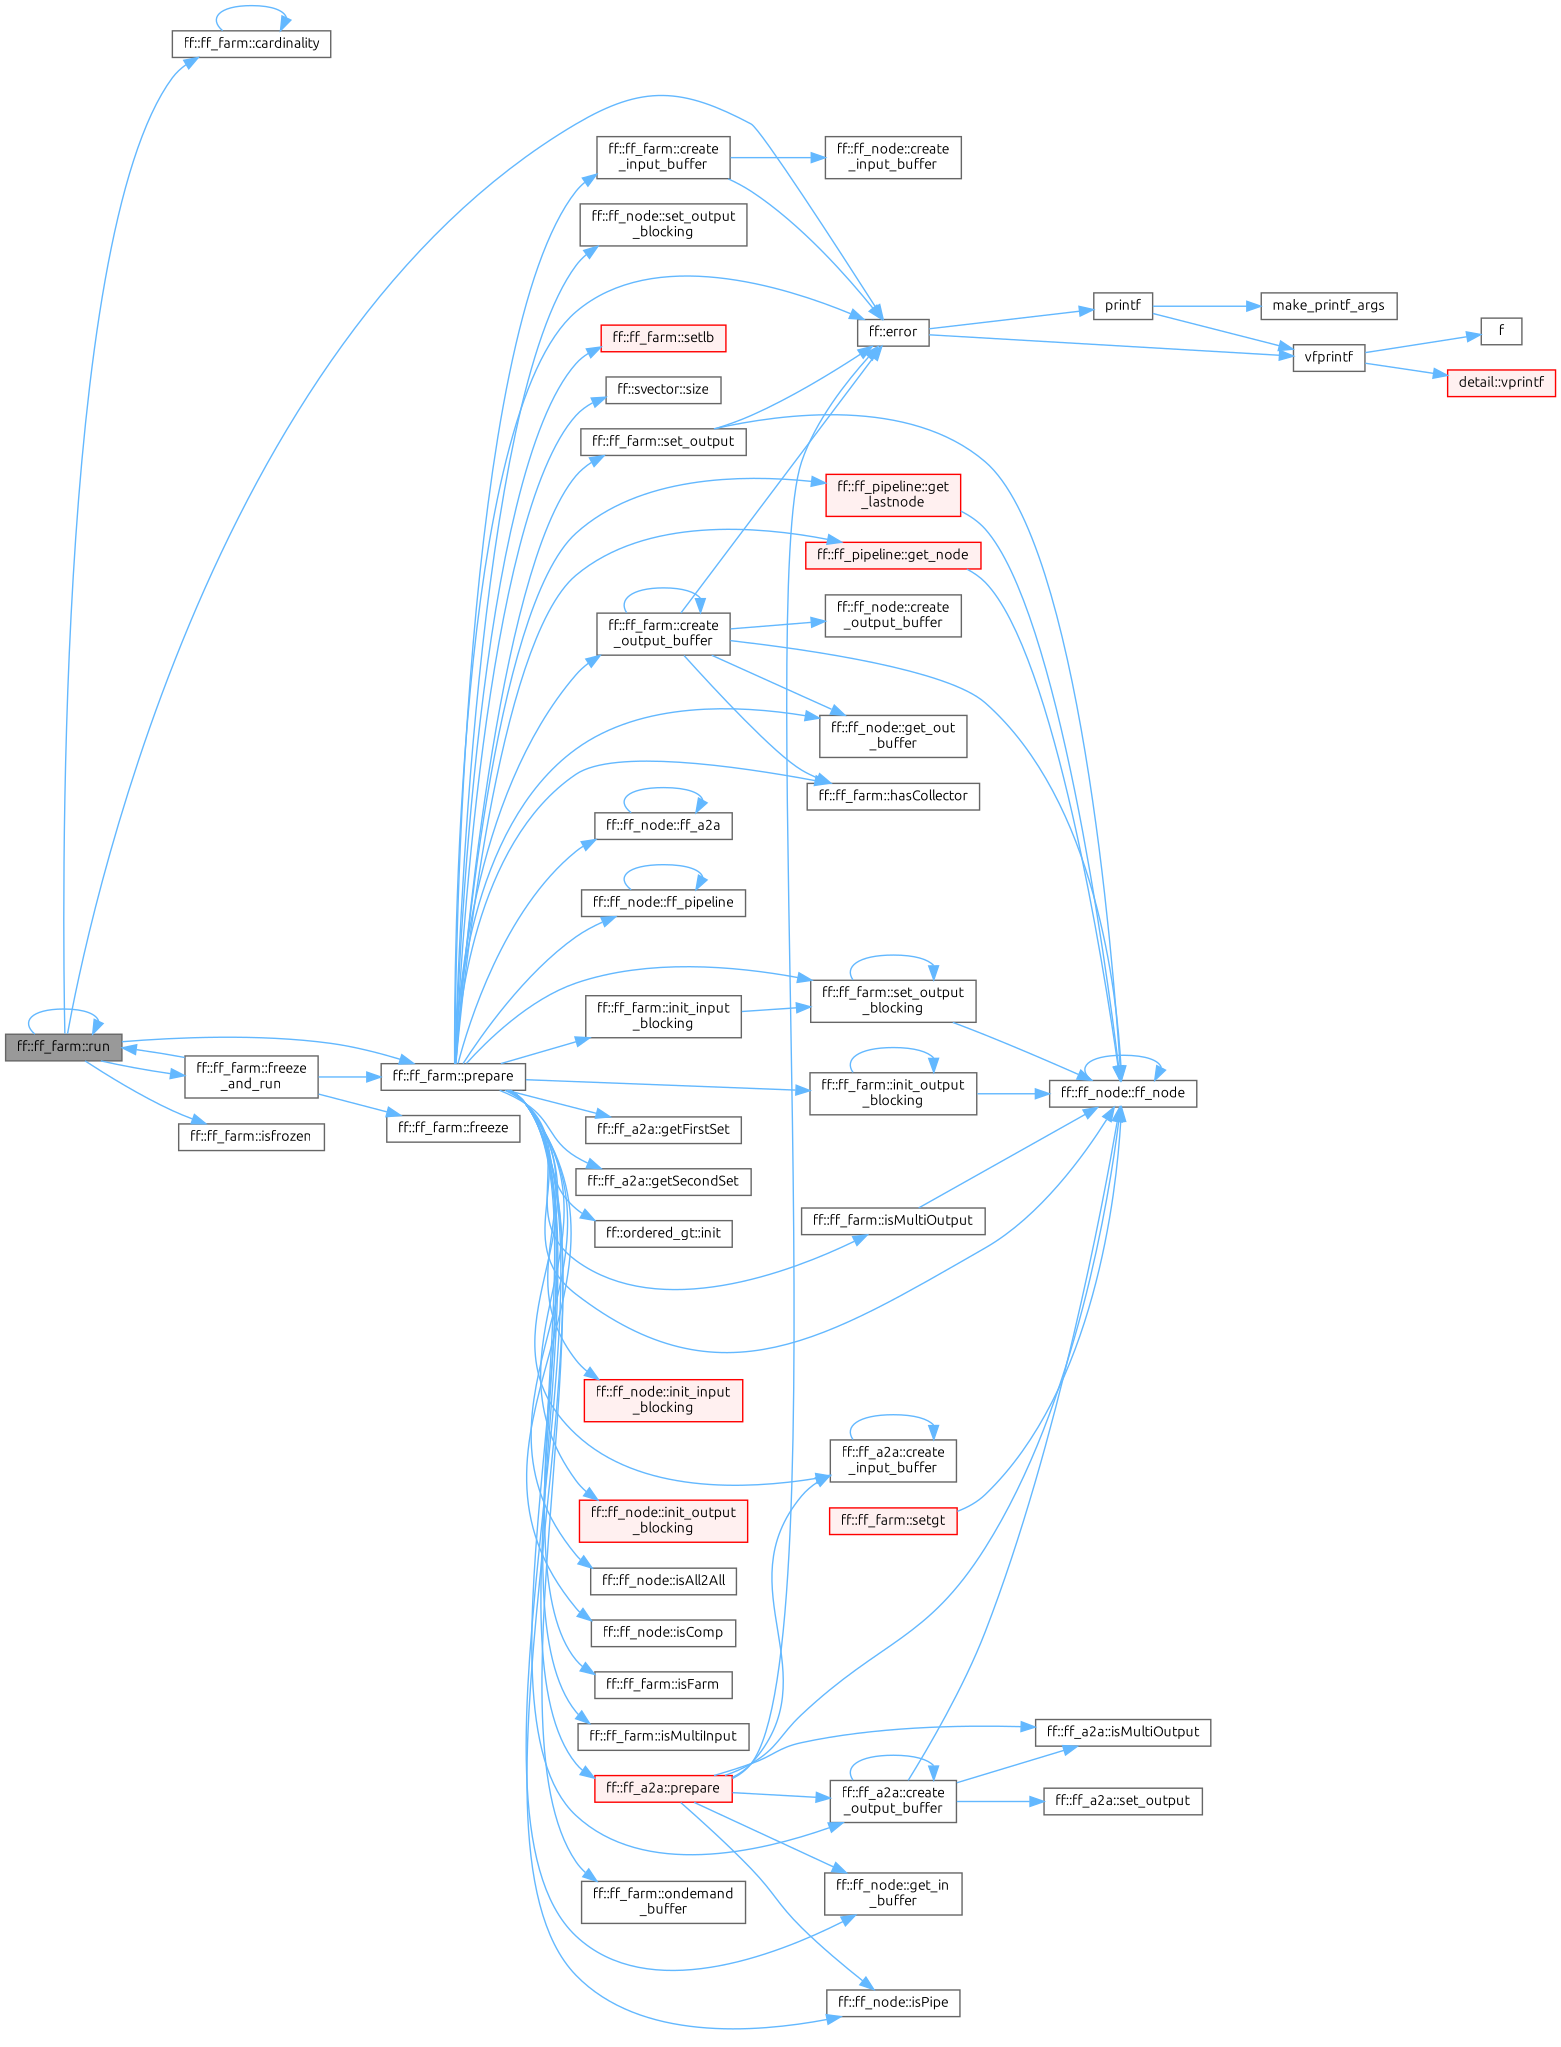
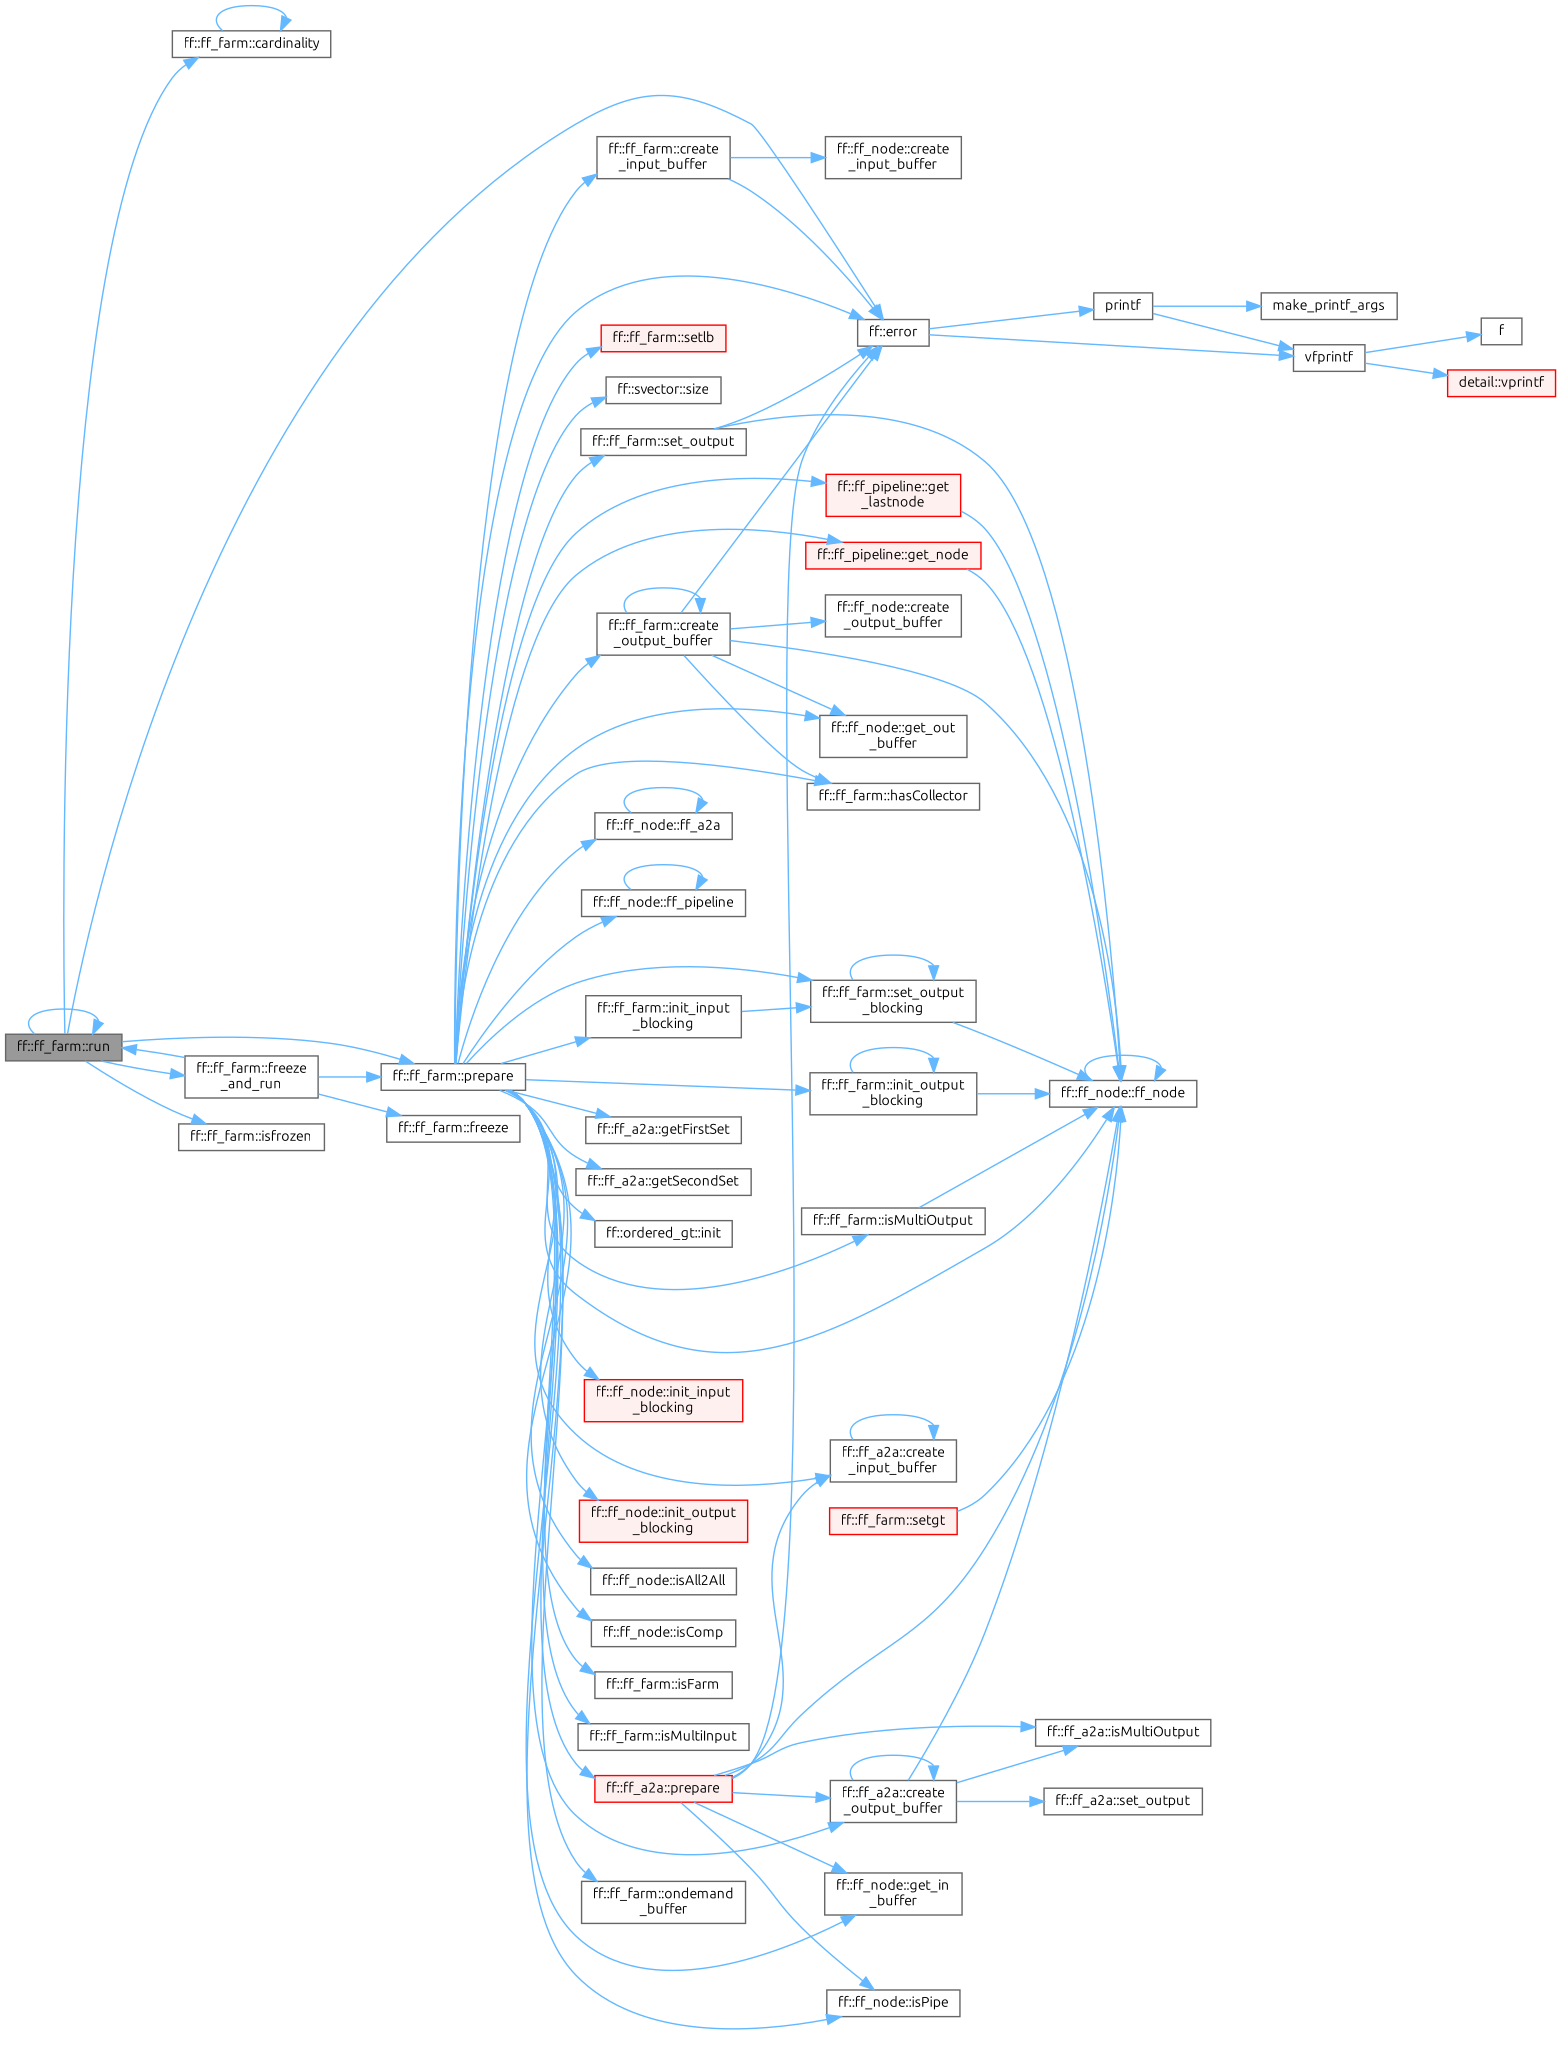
node "ff::ff_node::set_output _blocking": removed
